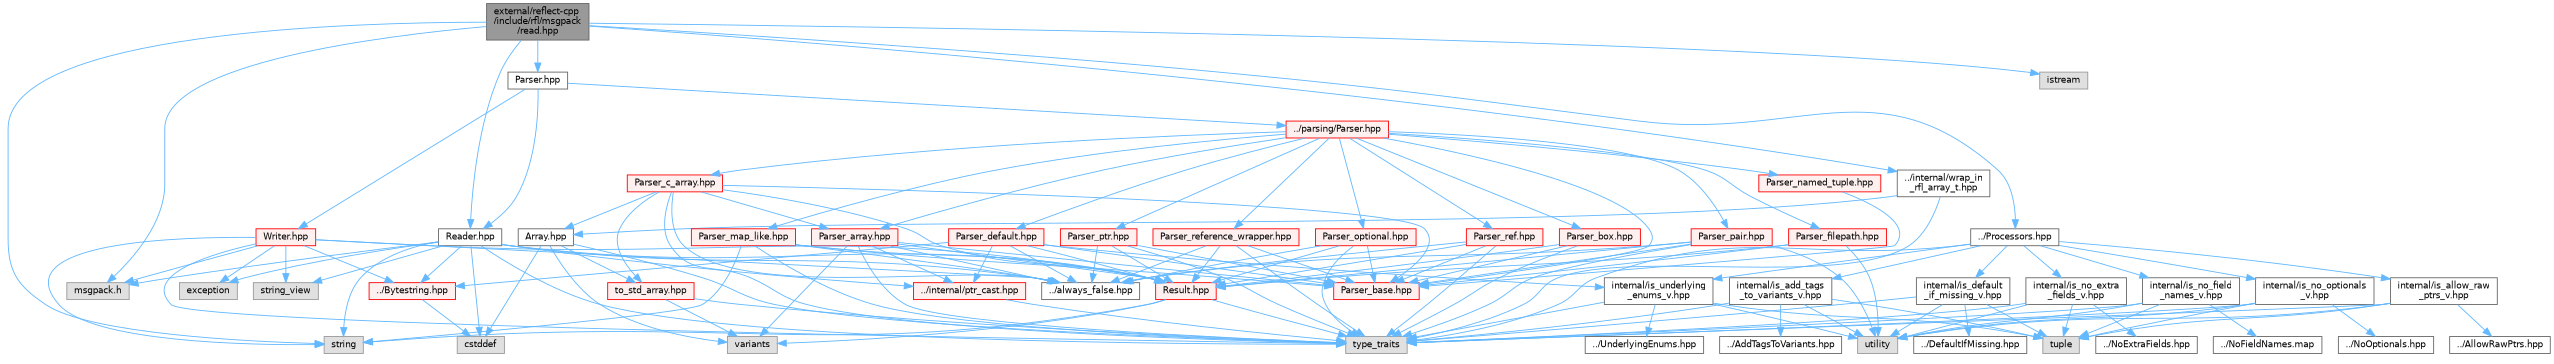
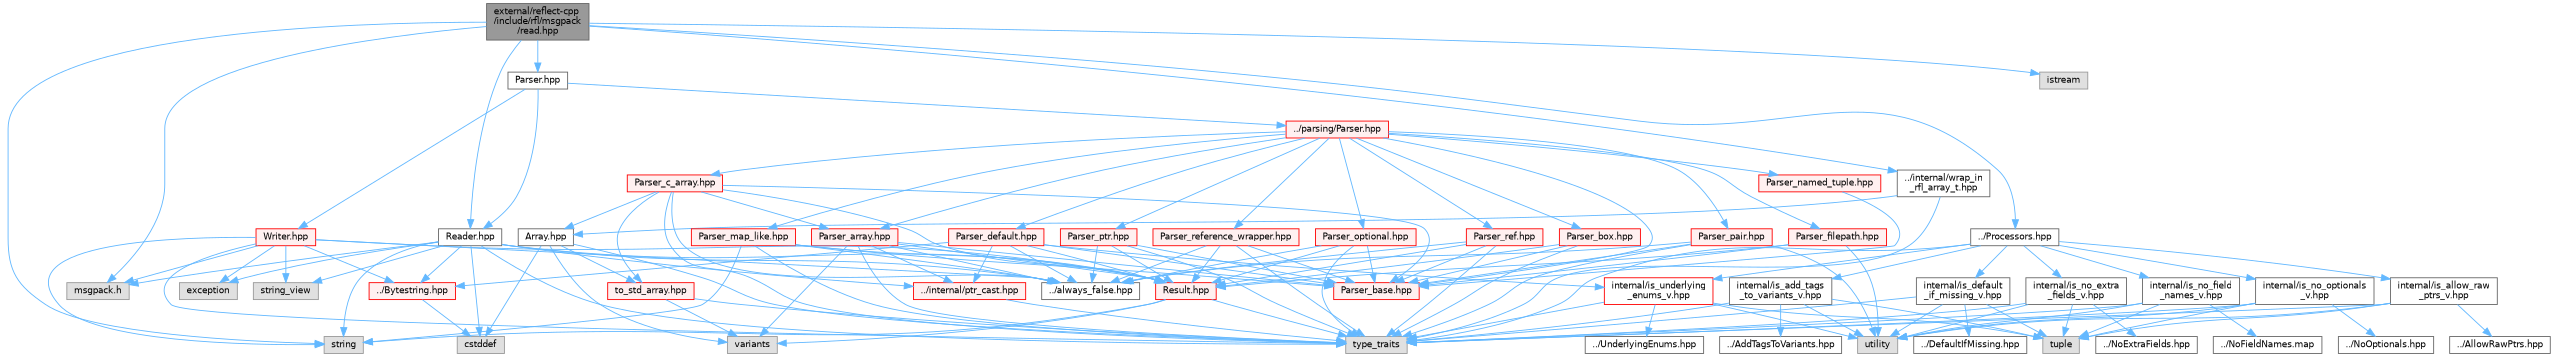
edge "Parser_pair.hpp" -> "Result.hpp": removed
node "internal/is_underlying _enums_v.hpp": color grey40 -> red
